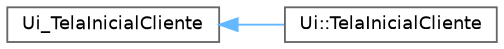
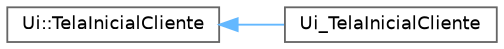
edge "Ui::TelaInicialCliente" -> "Ui_TelaInicialCliente": reversed
